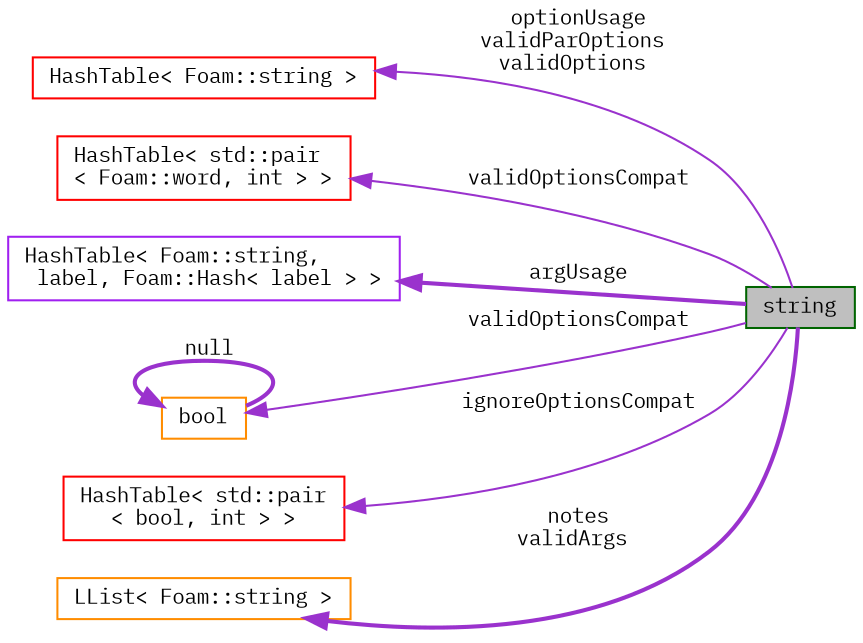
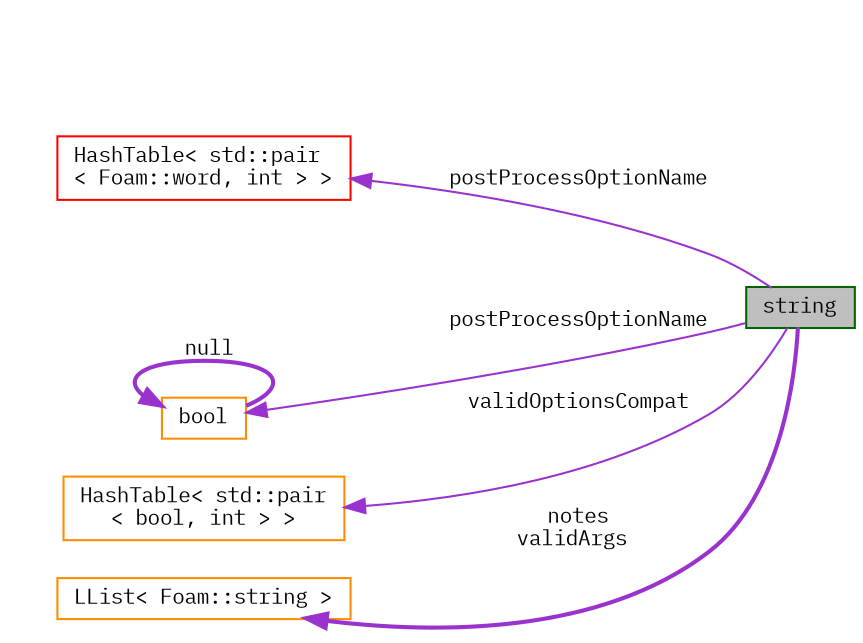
node "HashTable< Foam::string >": removed
edge "string" -> "HashTable< std::pair < Foam::word, int > >": label " validOptionsCompat" -> " postProcessOptionName"
node "HashTable< Foam::string, label, Foam::Hash< label > >": removed
edge "string" -> "bool": label " validOptionsCompat" -> " postProcessOptionName"
edge "string" -> "HashTable< std::pair < bool, int > >": label " ignoreOptionsCompat" -> " validOptionsCompat"
node "HashTable< std::pair < bool, int > >": color red -> darkorange
